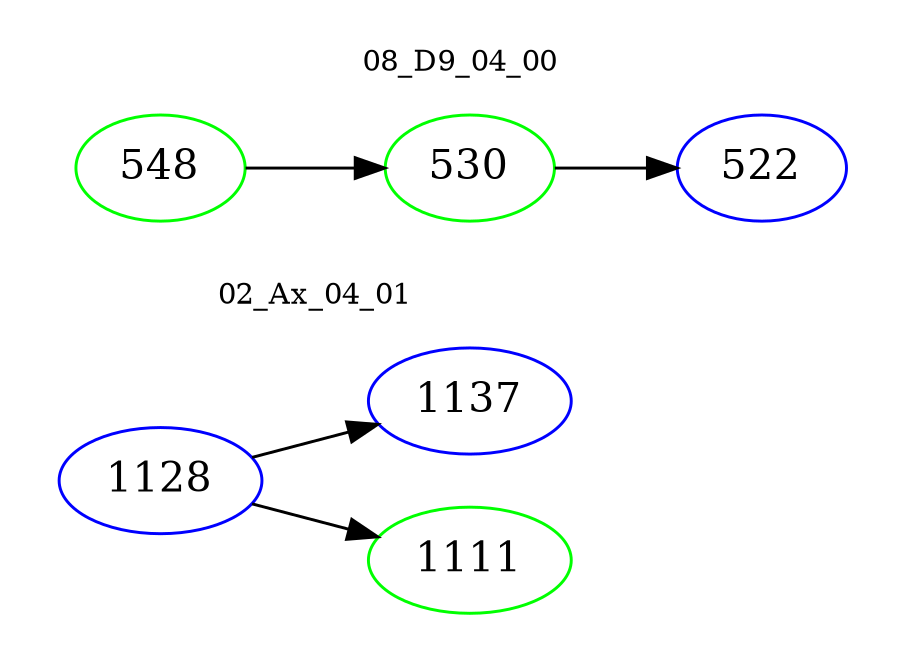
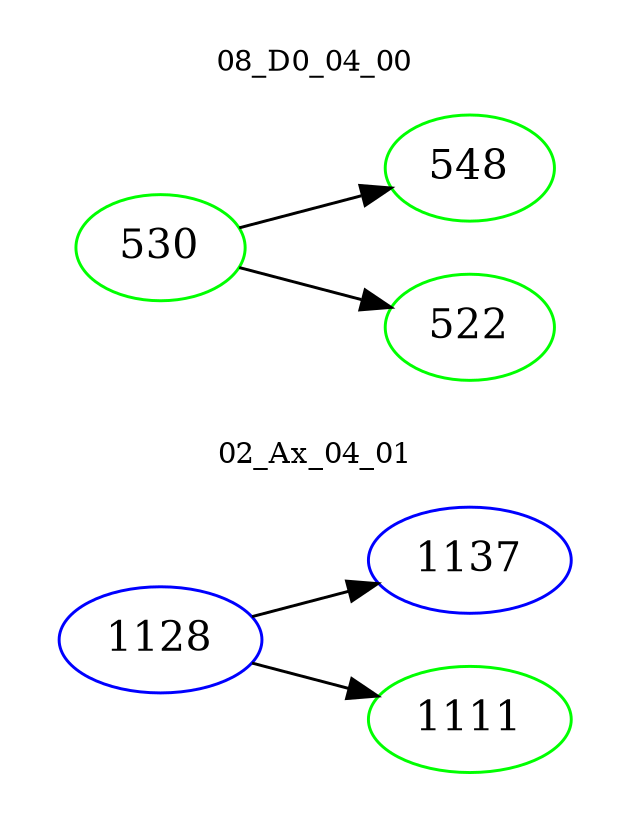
cluster "08_D9_04_00": label "08_D9_04_00" -> "08_D0_04_00"
edge "548" -> "530": reversed
node "522": color blue -> green
